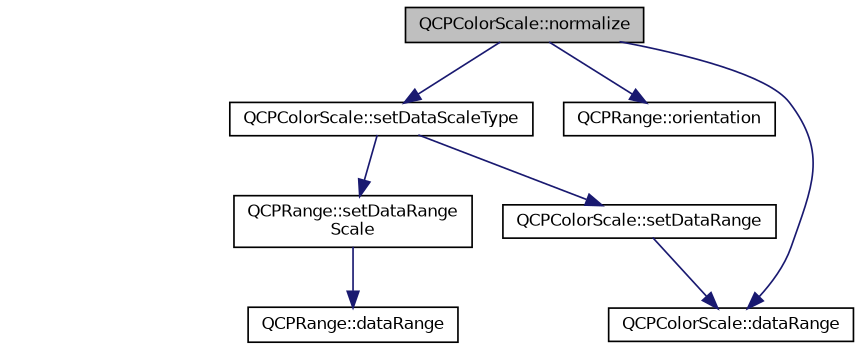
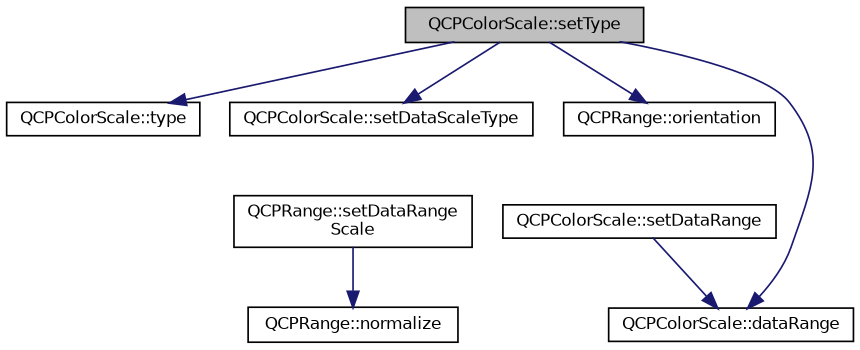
node "QCPColorScale::normalize": label "QCPColorScale::normalize" -> "QCPColorScale::setType"
node "QCPColorScale::type": added
edge "QCPColorScale::setDataScaleType" -> "QCPRange::setDataRange Scale": removed
edge "QCPColorScale::setDataScaleType" -> "QCPColorScale::setDataRange": removed
node "QCPRange::dataRange": label "QCPRange::dataRange" -> "QCPRange::normalize"
